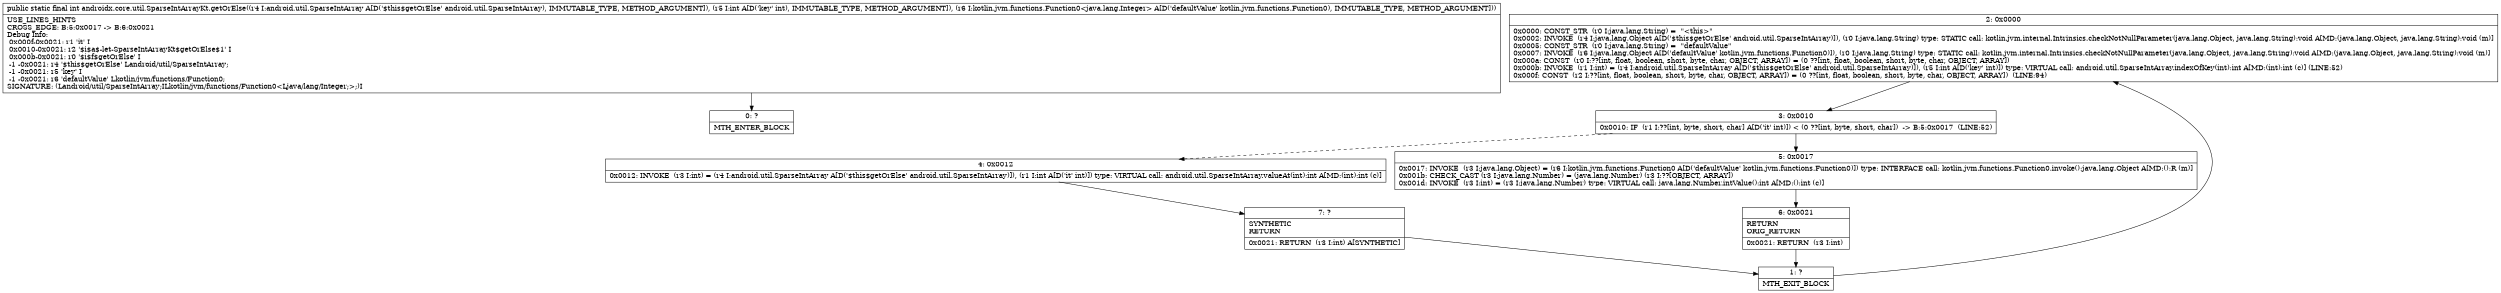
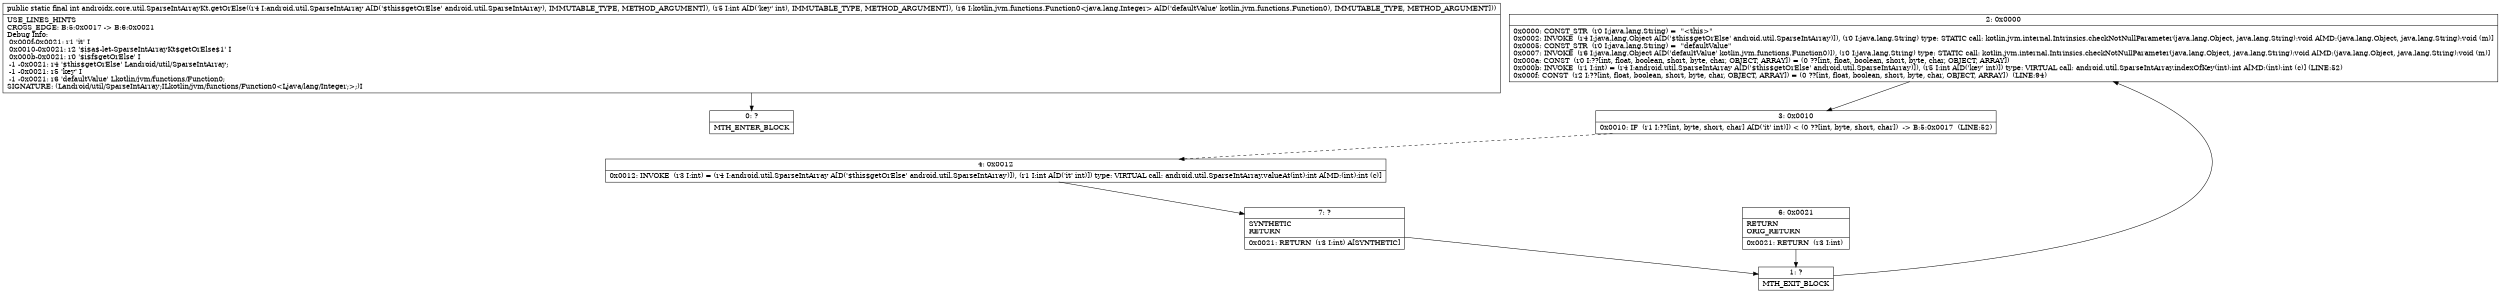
node "5: 0x0017": removed
